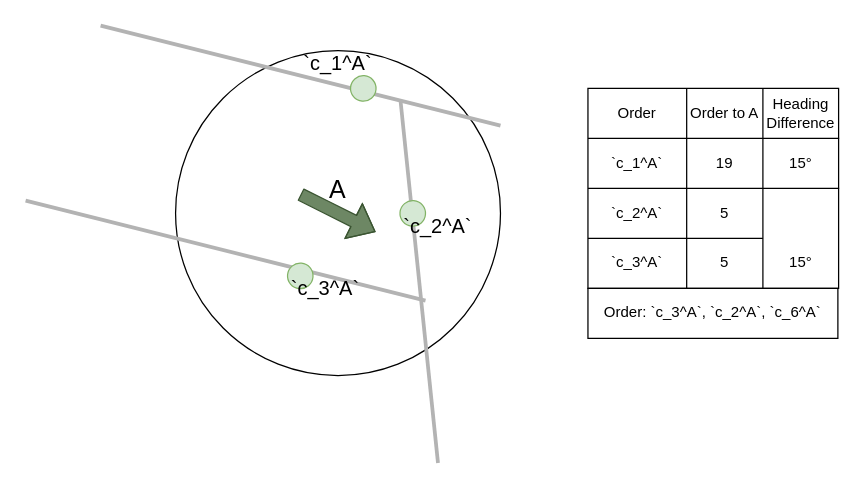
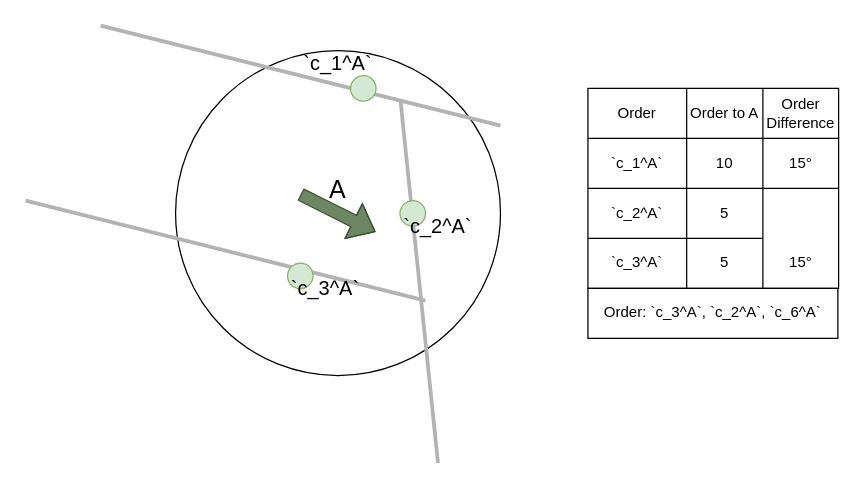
node "Heading Difference": label "Heading Difference" -> "Order Difference"
node "19": label "19" -> "10"
